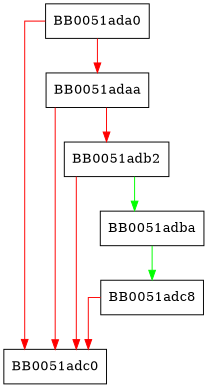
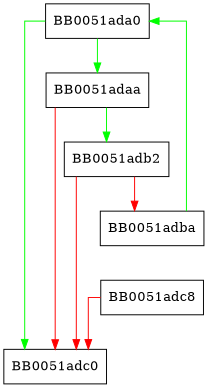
edge "BB0051ada0" -> "BB0051adaa": color red -> green
edge "BB0051adaa" -> "BB0051adb2": color red -> green
edge "BB0051ada0" -> "BB0051adc0": color red -> green
edge "BB0051adb2" -> "BB0051adba": color green -> red
edge "BB0051adba" -> "BB0051adc8": now "BB0051adba" -> "BB0051ada0"
